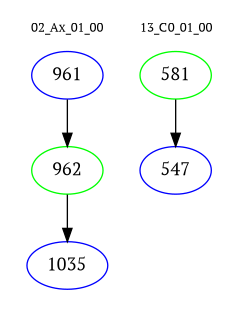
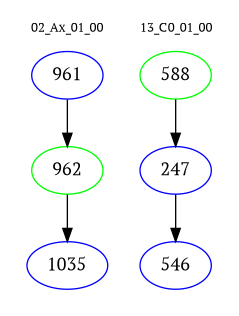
node "581": label "581" -> "588"
node "547": label "547" -> "247"
node "546": added
